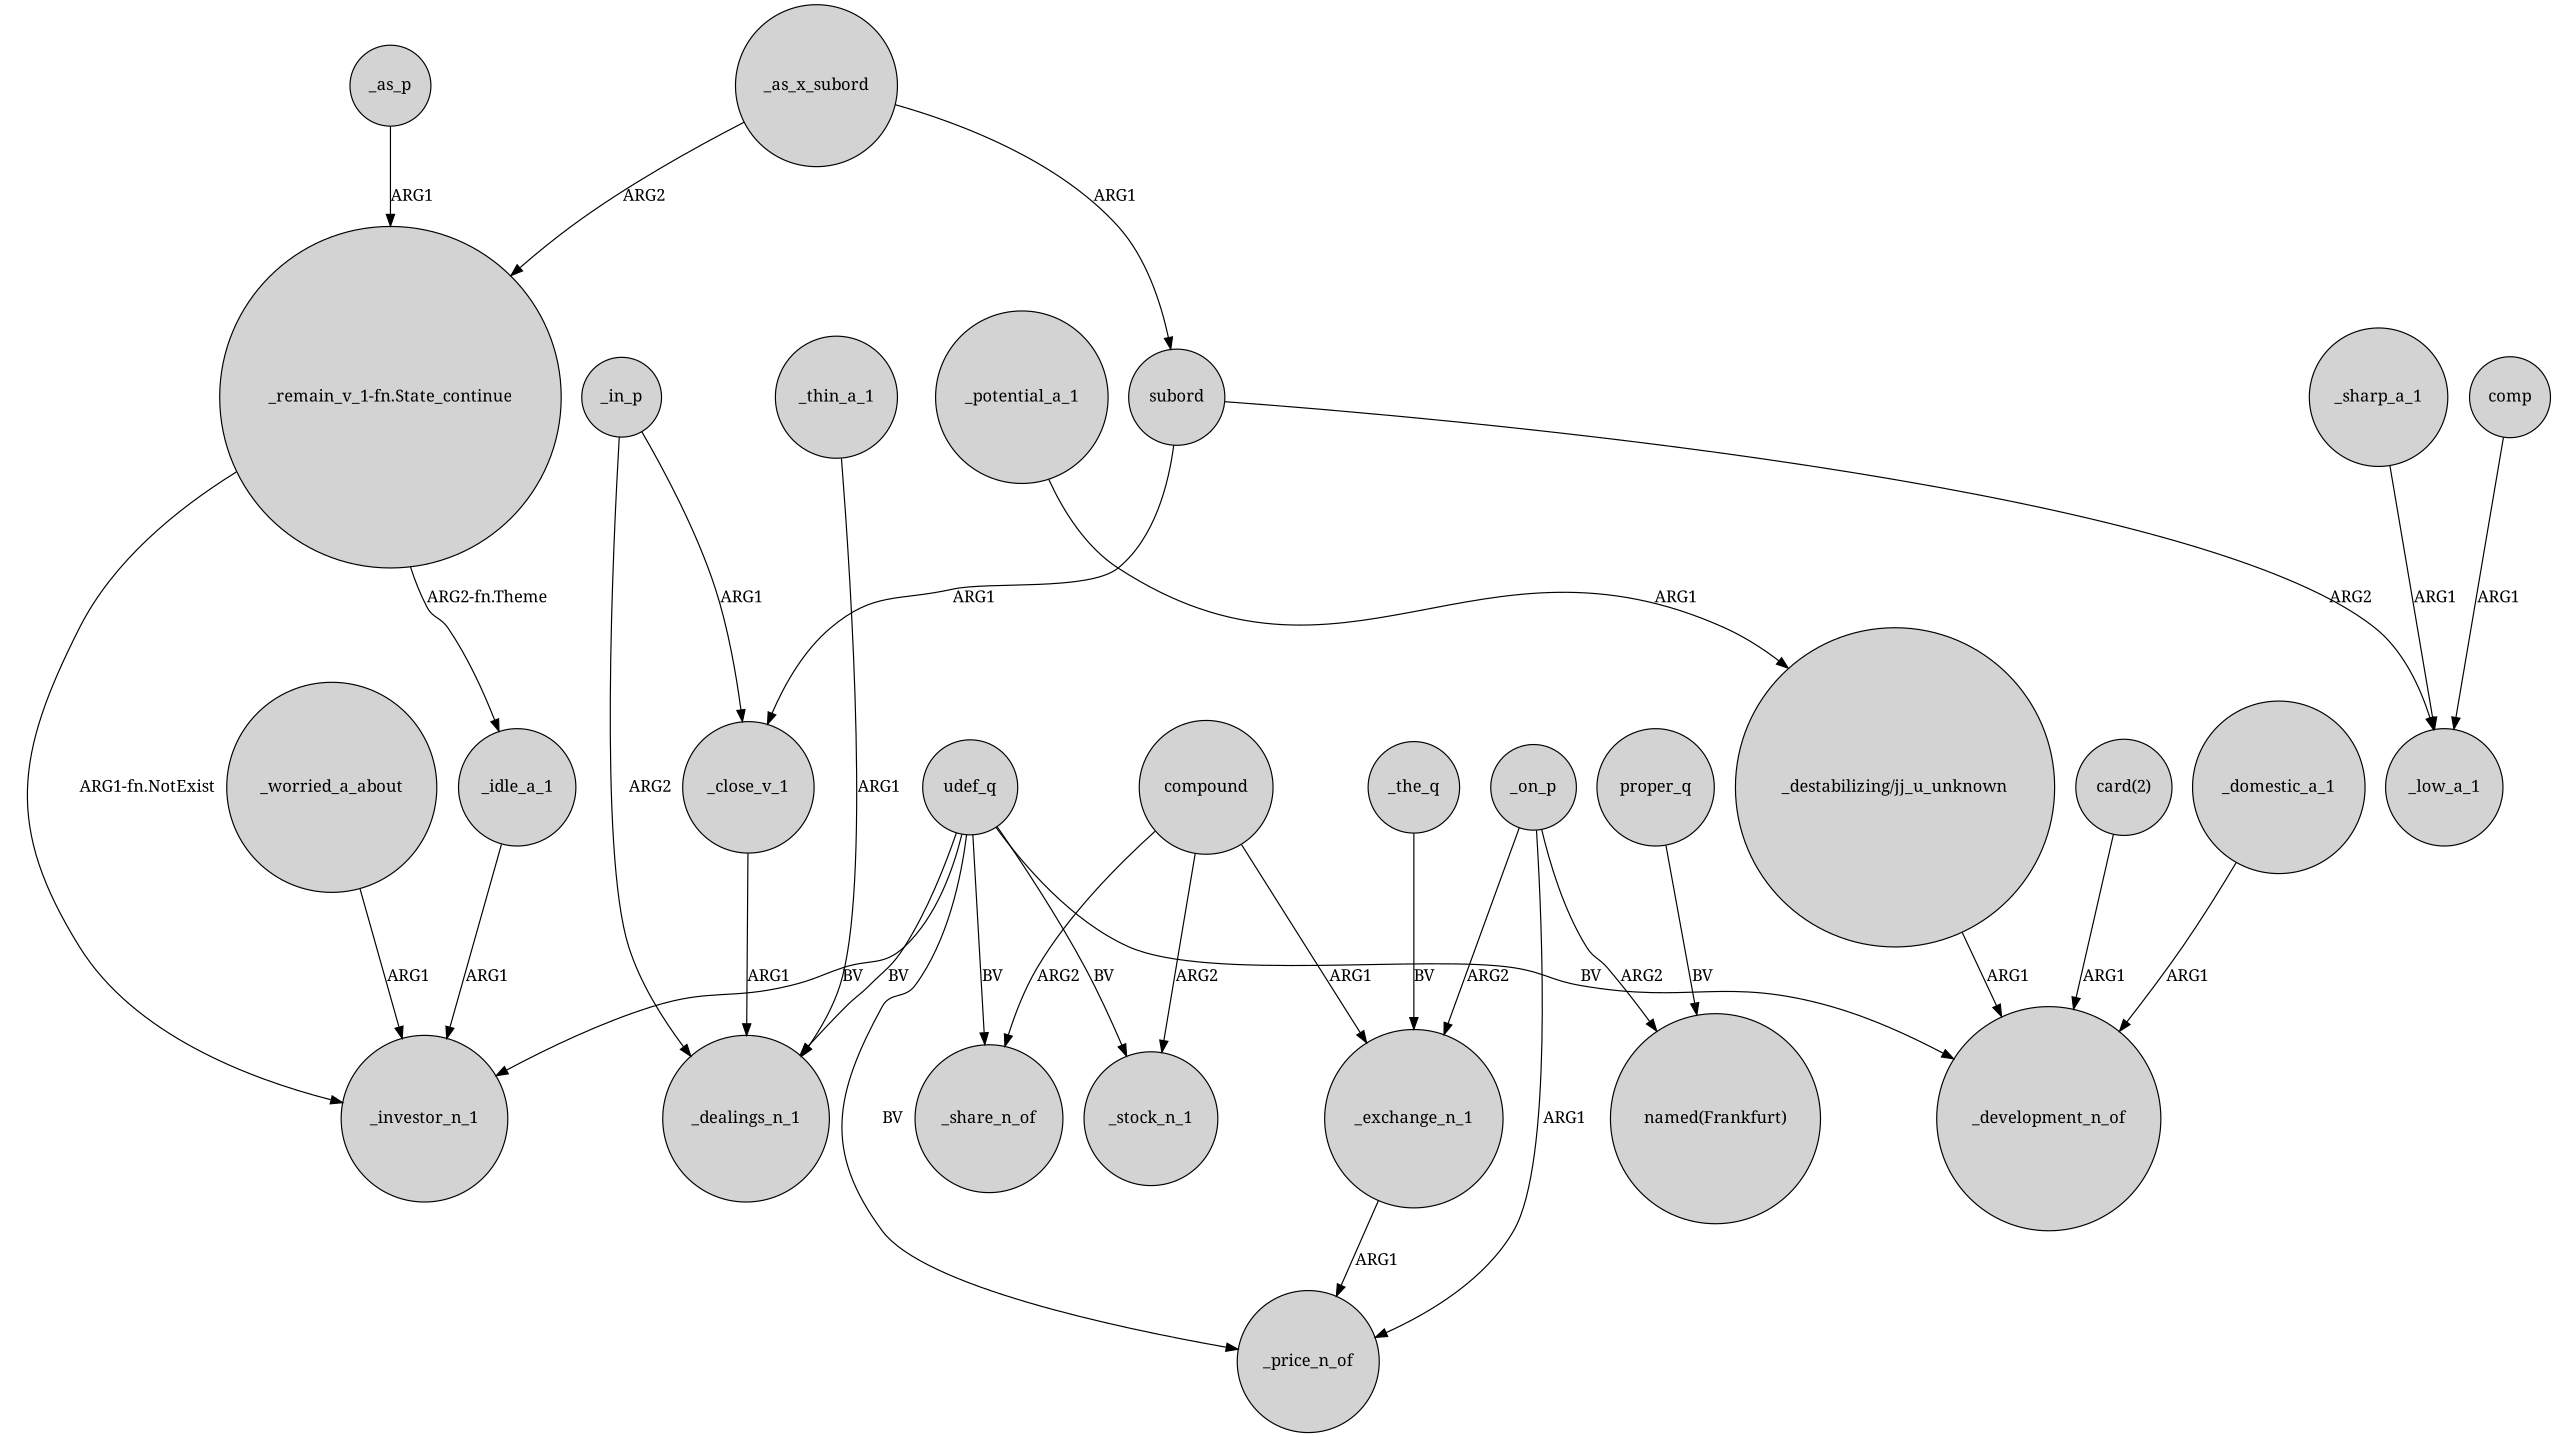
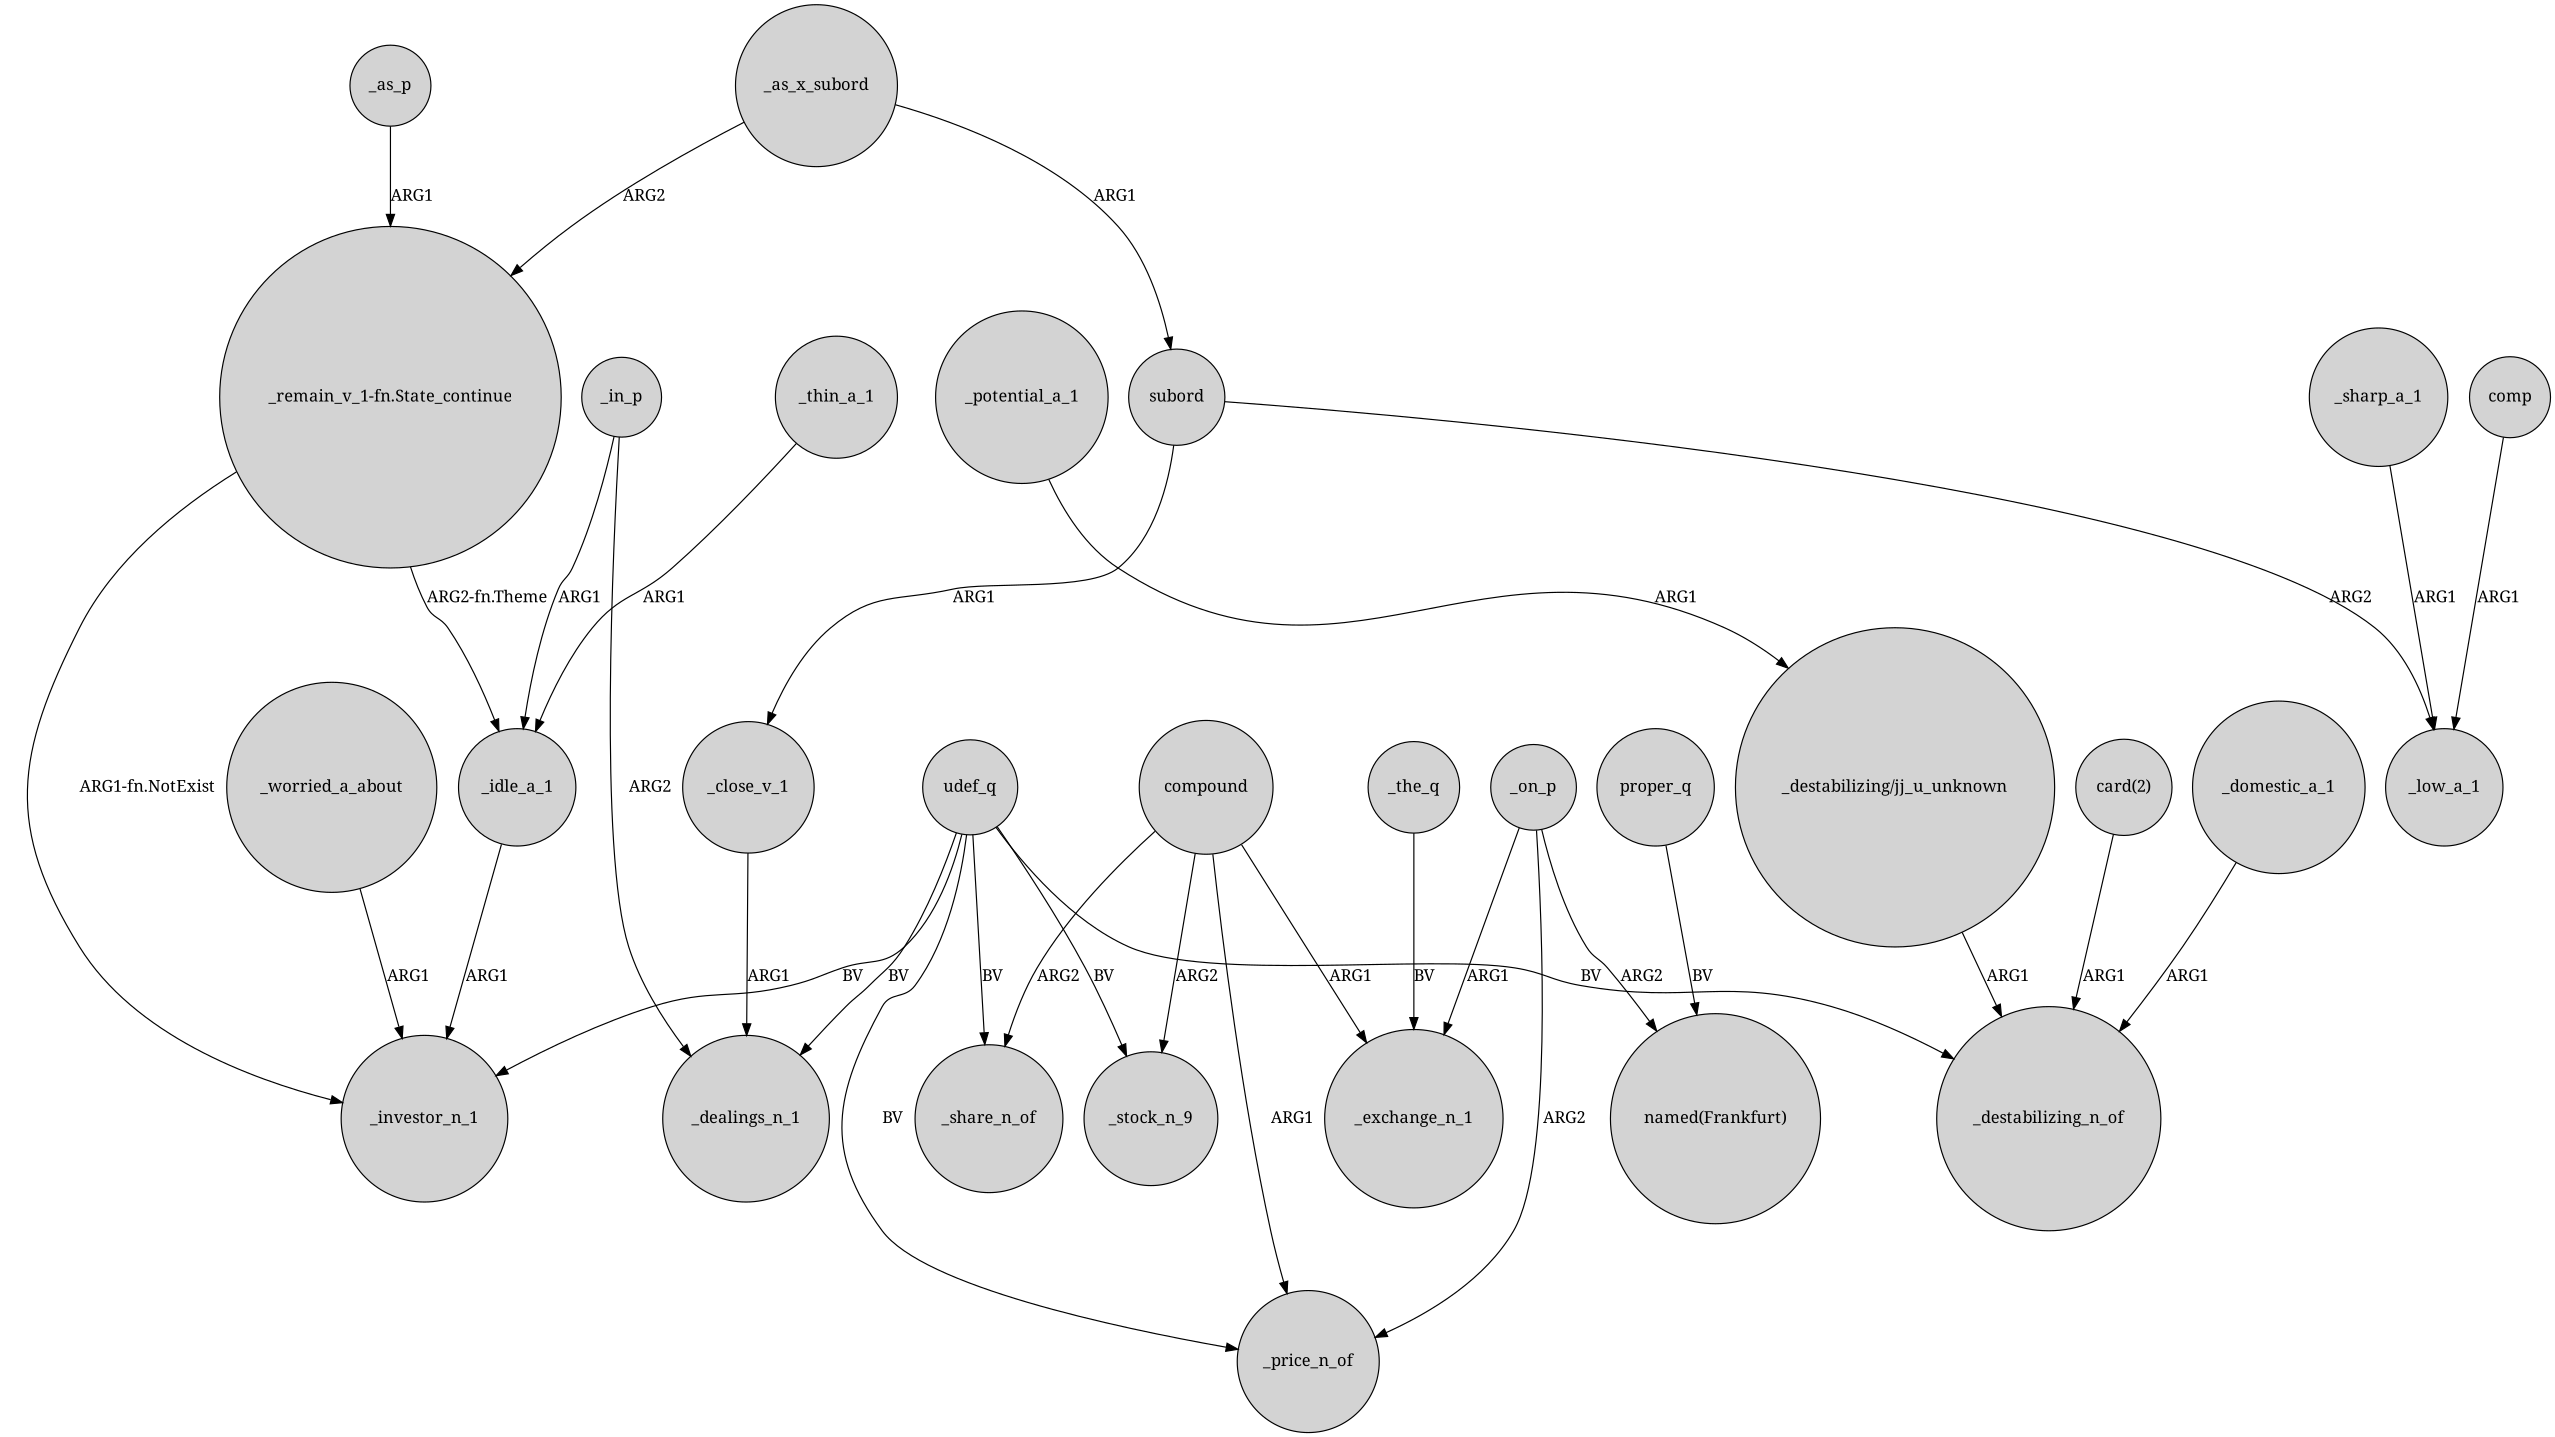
edge "_in_p" -> "_close_v_1": now "_in_p" -> "_idle_a_1"
edge "_thin_a_1" -> "_dealings_n_1": now "_thin_a_1" -> "_idle_a_1"
edge "_on_p" -> "_exchange_n_1": label "ARG2" -> "ARG1"
node "_stock_n_1": label "_stock_n_1" -> "_stock_n_9"
edge "_on_p" -> "_price_n_of": label "ARG1" -> "ARG2"
node "_development_n_of": label "_development_n_of" -> "_destabilizing_n_of"
edge "_exchange_n_1" -> "_price_n_of": now "compound" -> "_price_n_of"
